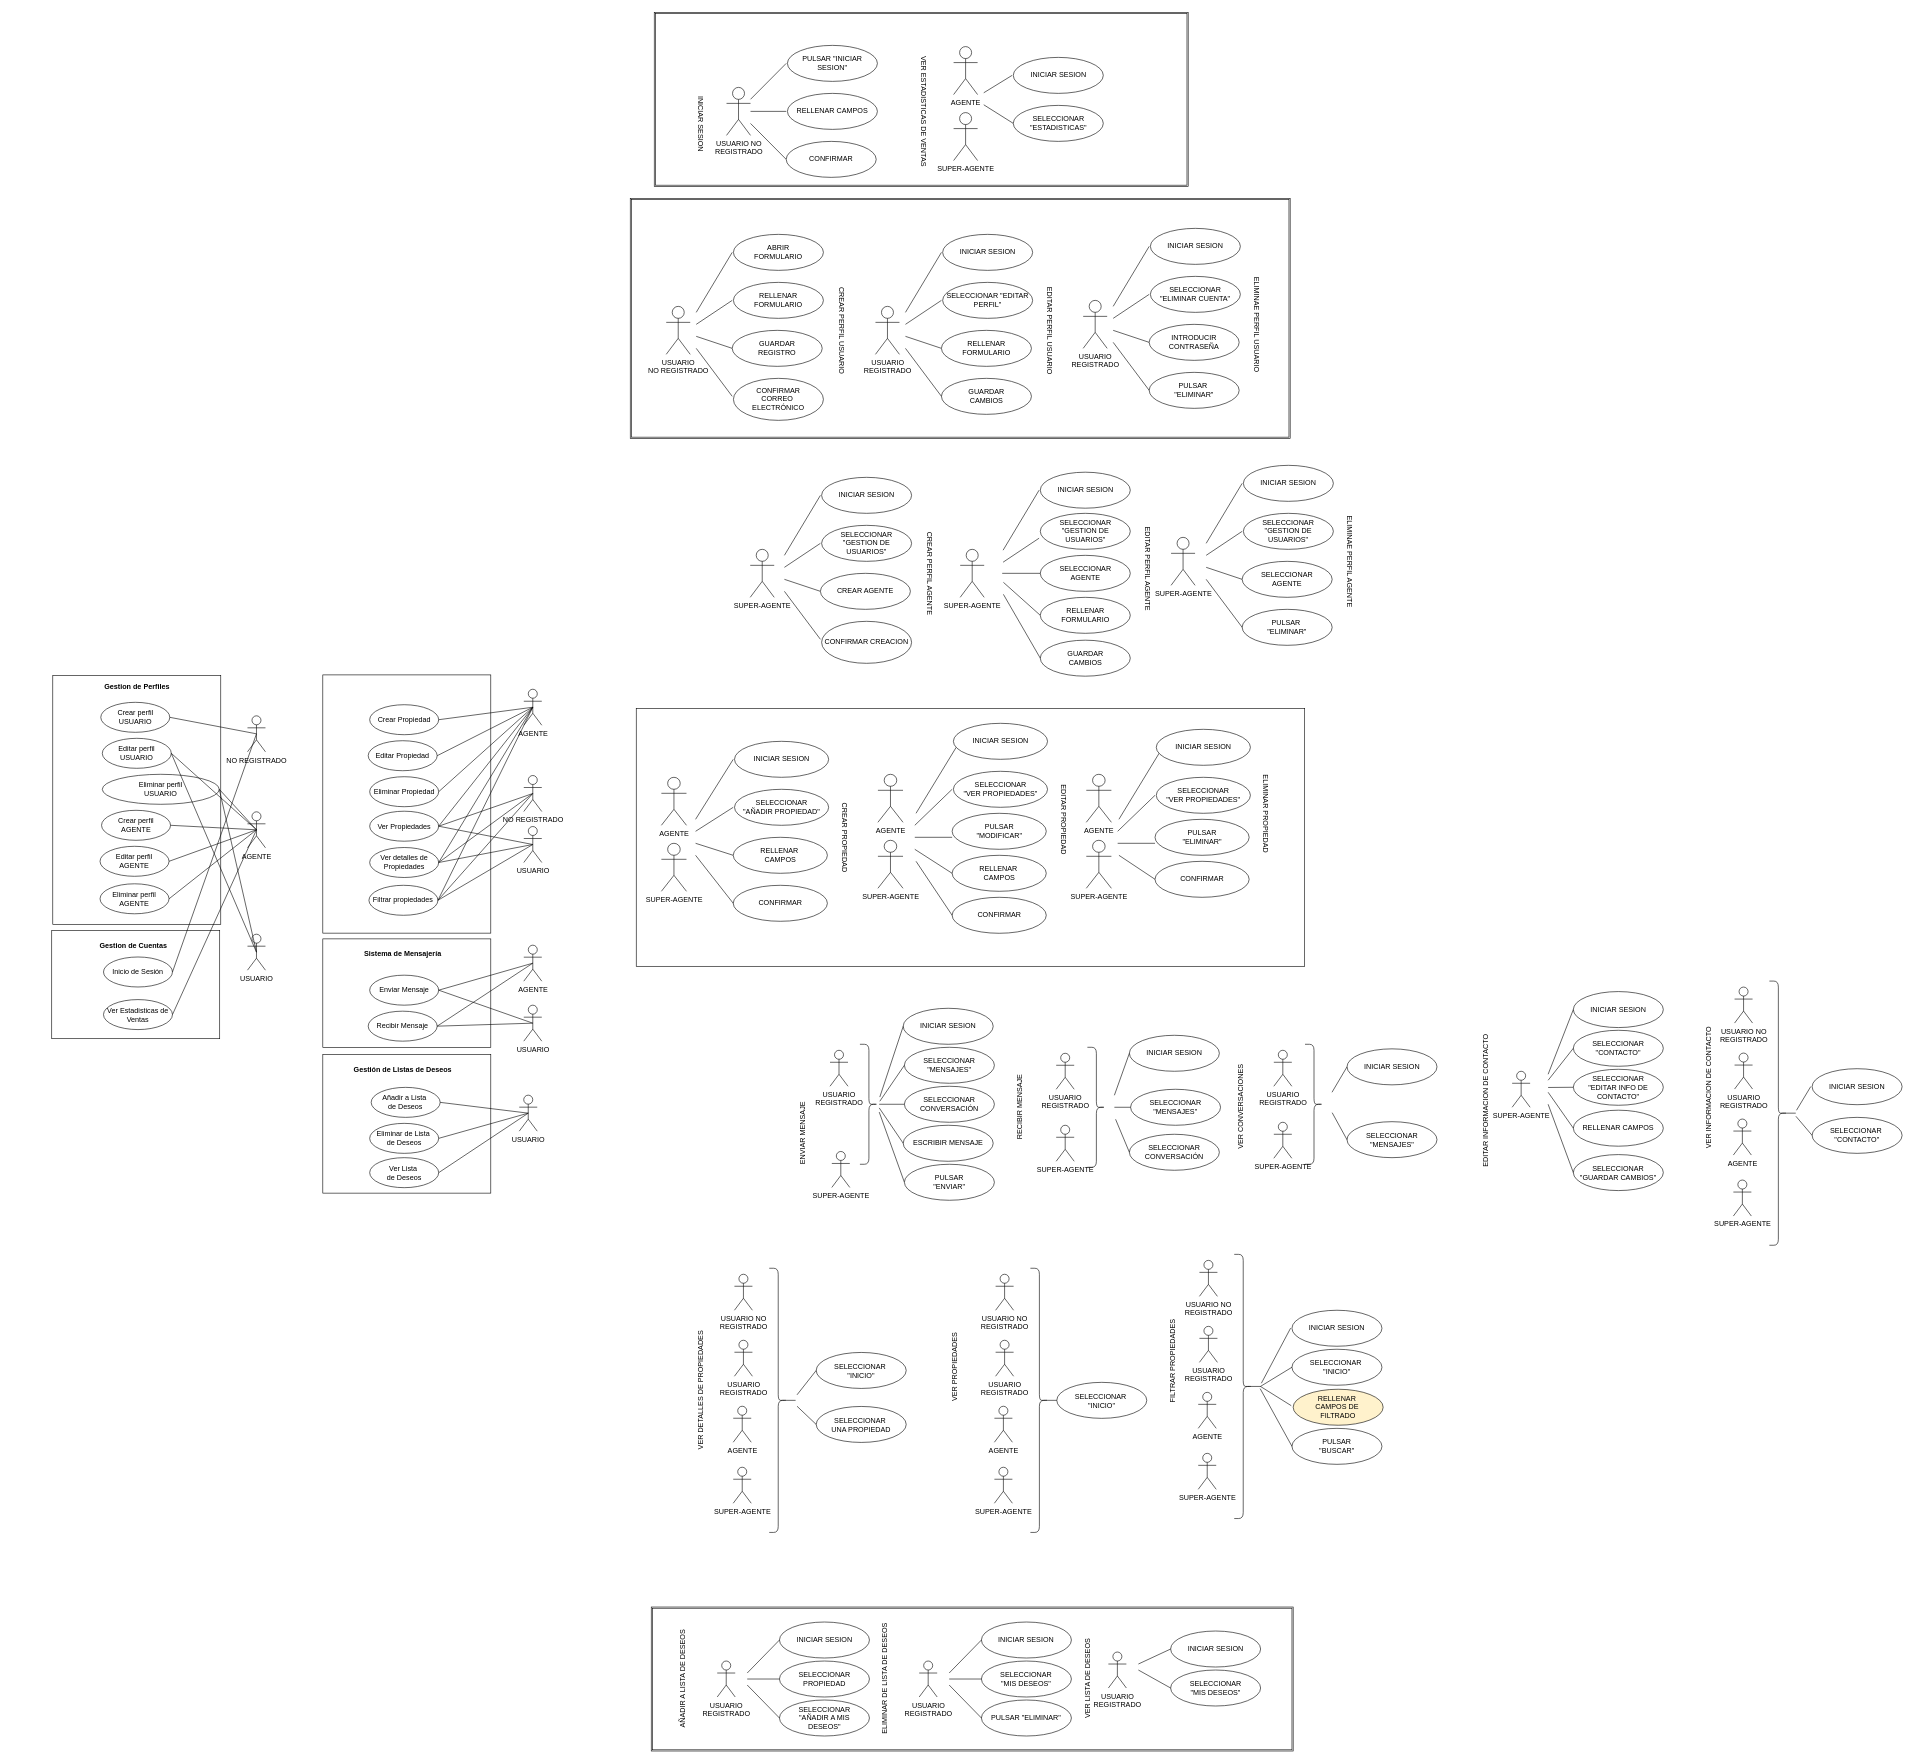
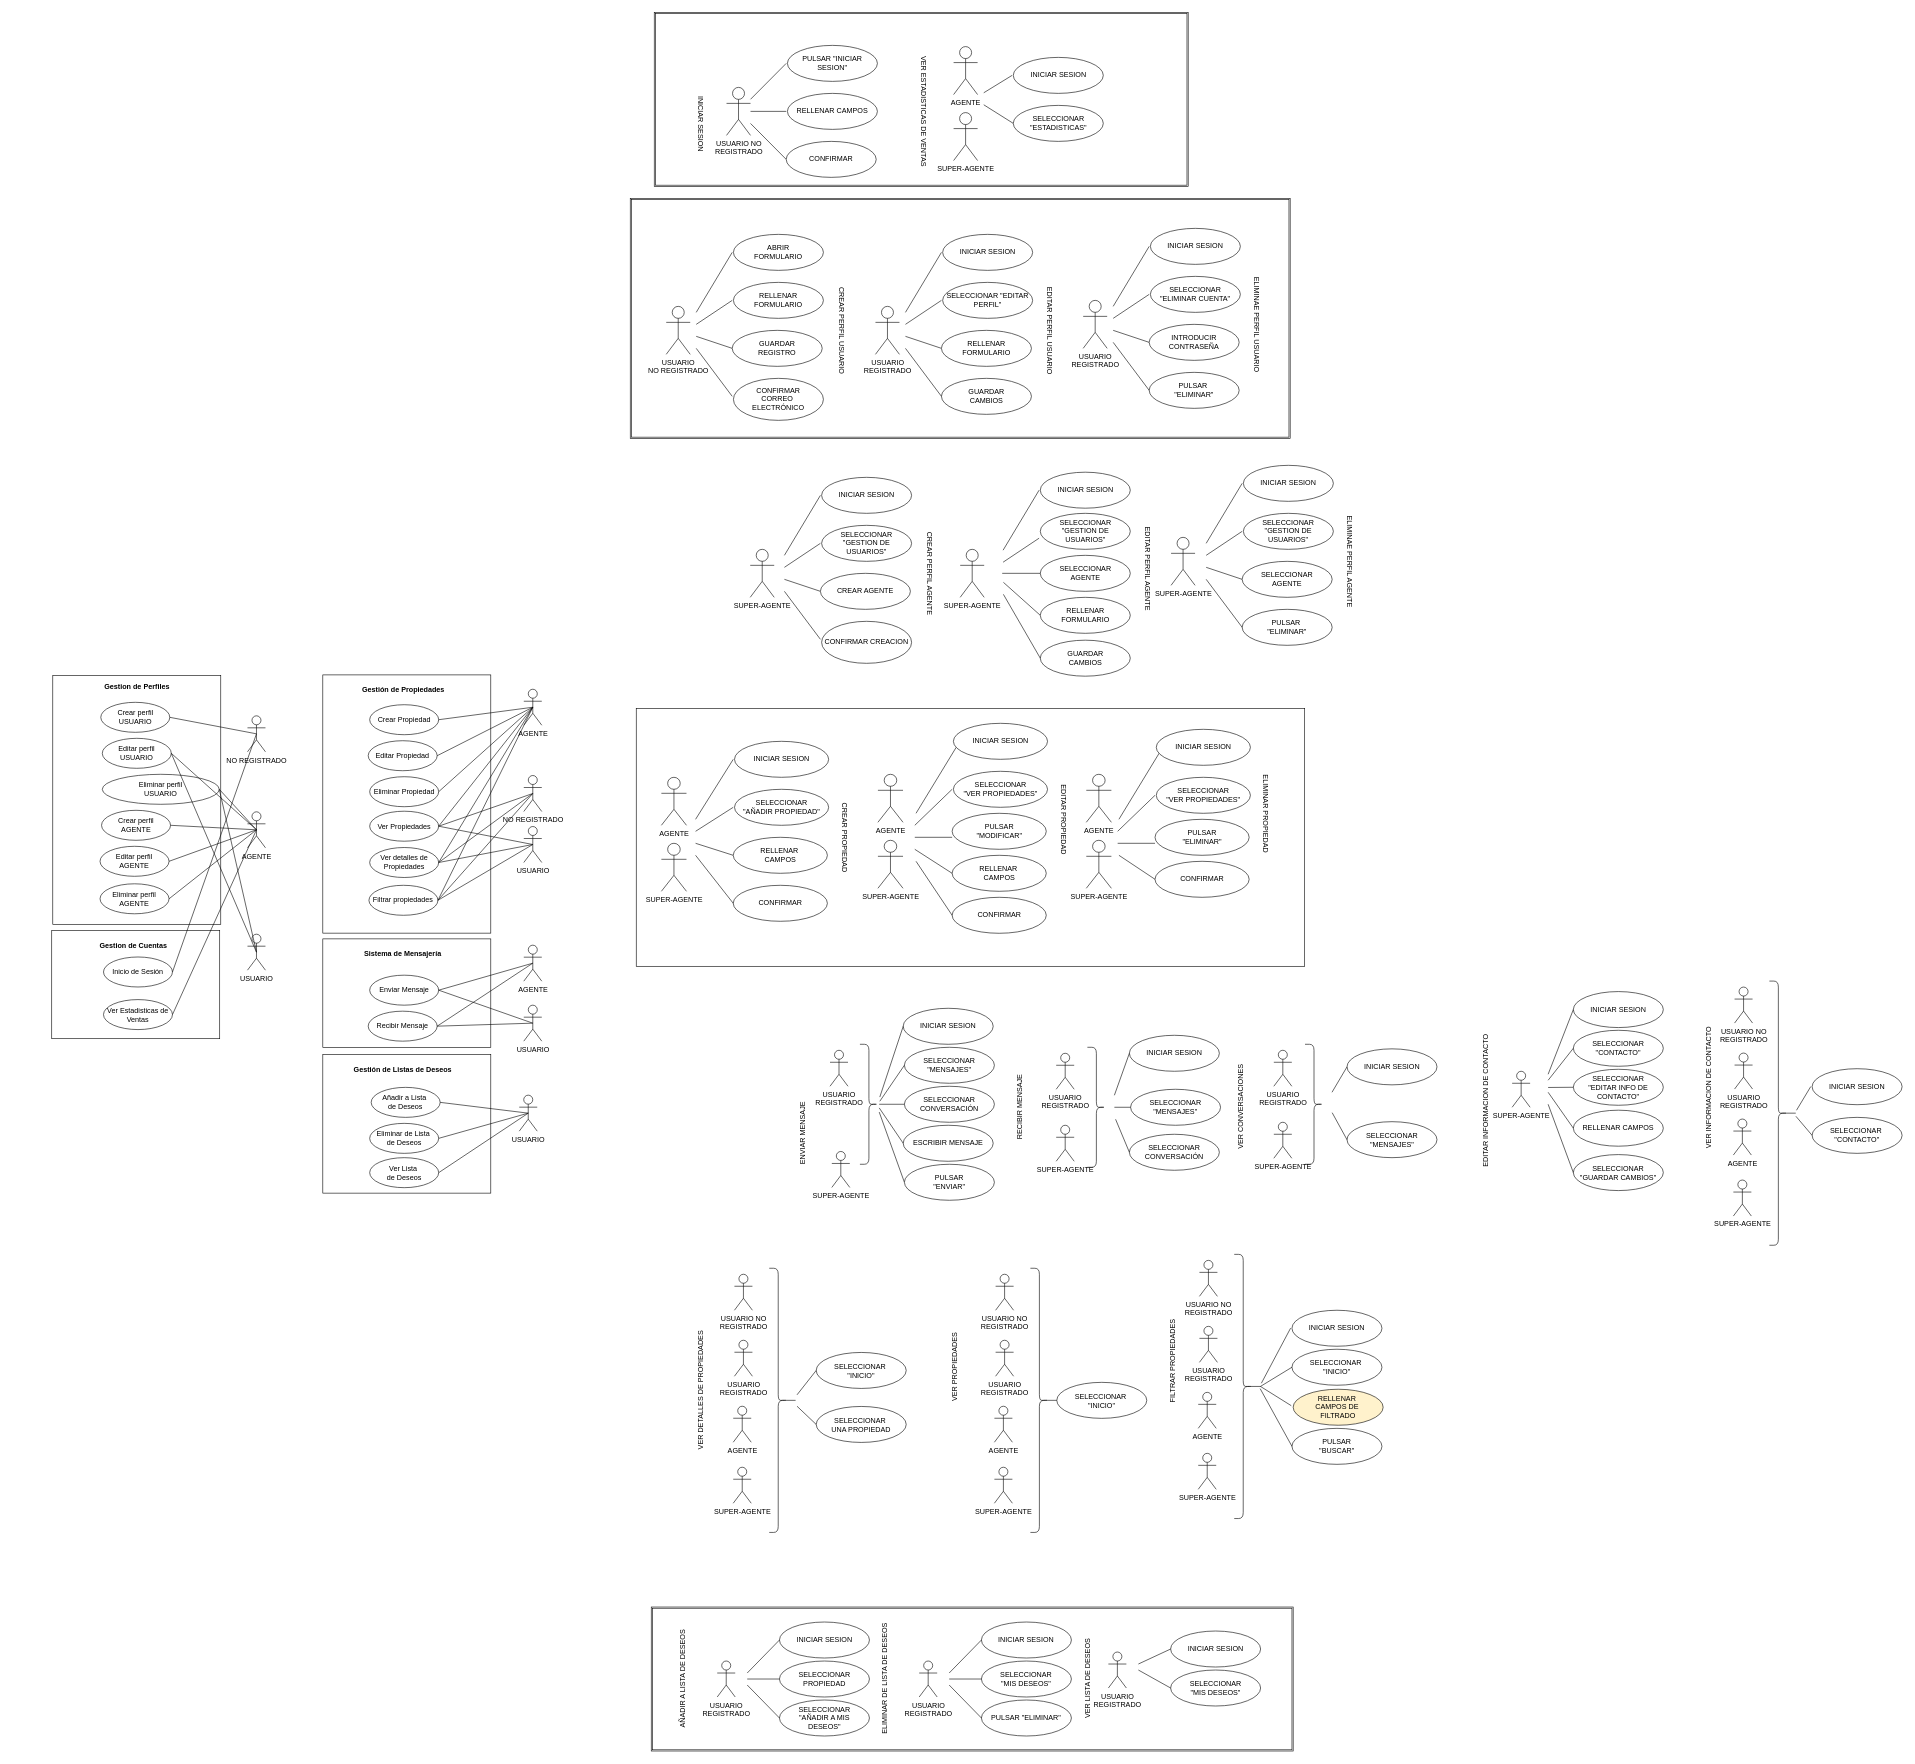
node "Gestión de Propiedades": added
